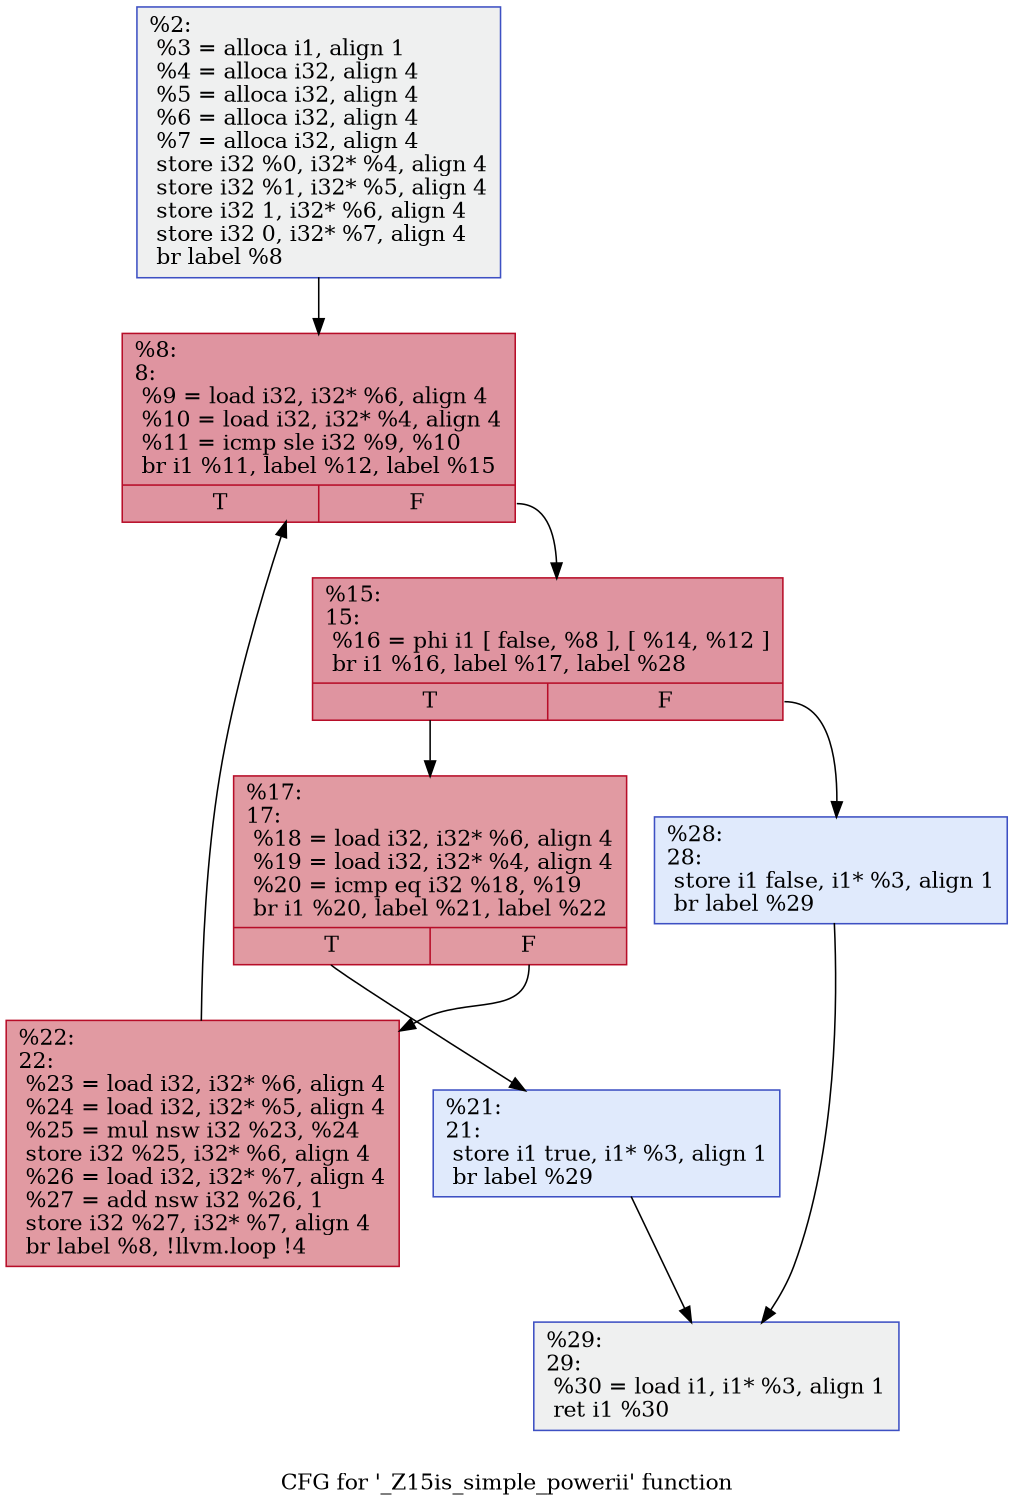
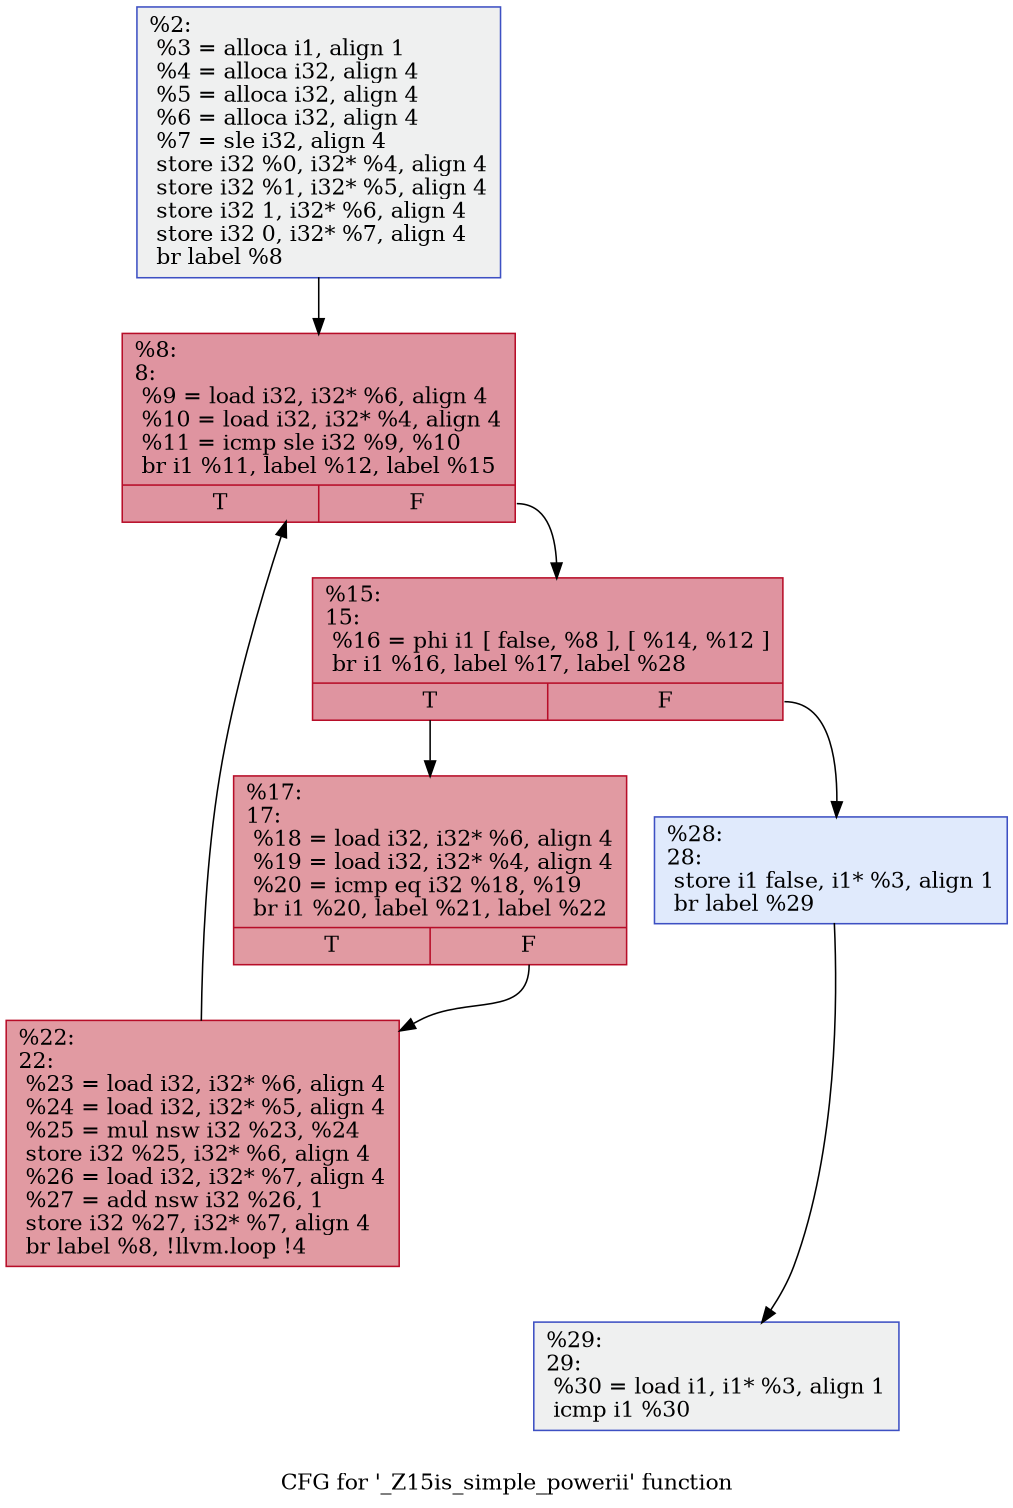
node "%2:": text "%7 = alloca i32, align 4" -> "%7 = sle i32, align 4"
node "%21:": removed
node "%29:": text "ret i1 %30" -> "icmp i1 %30"
